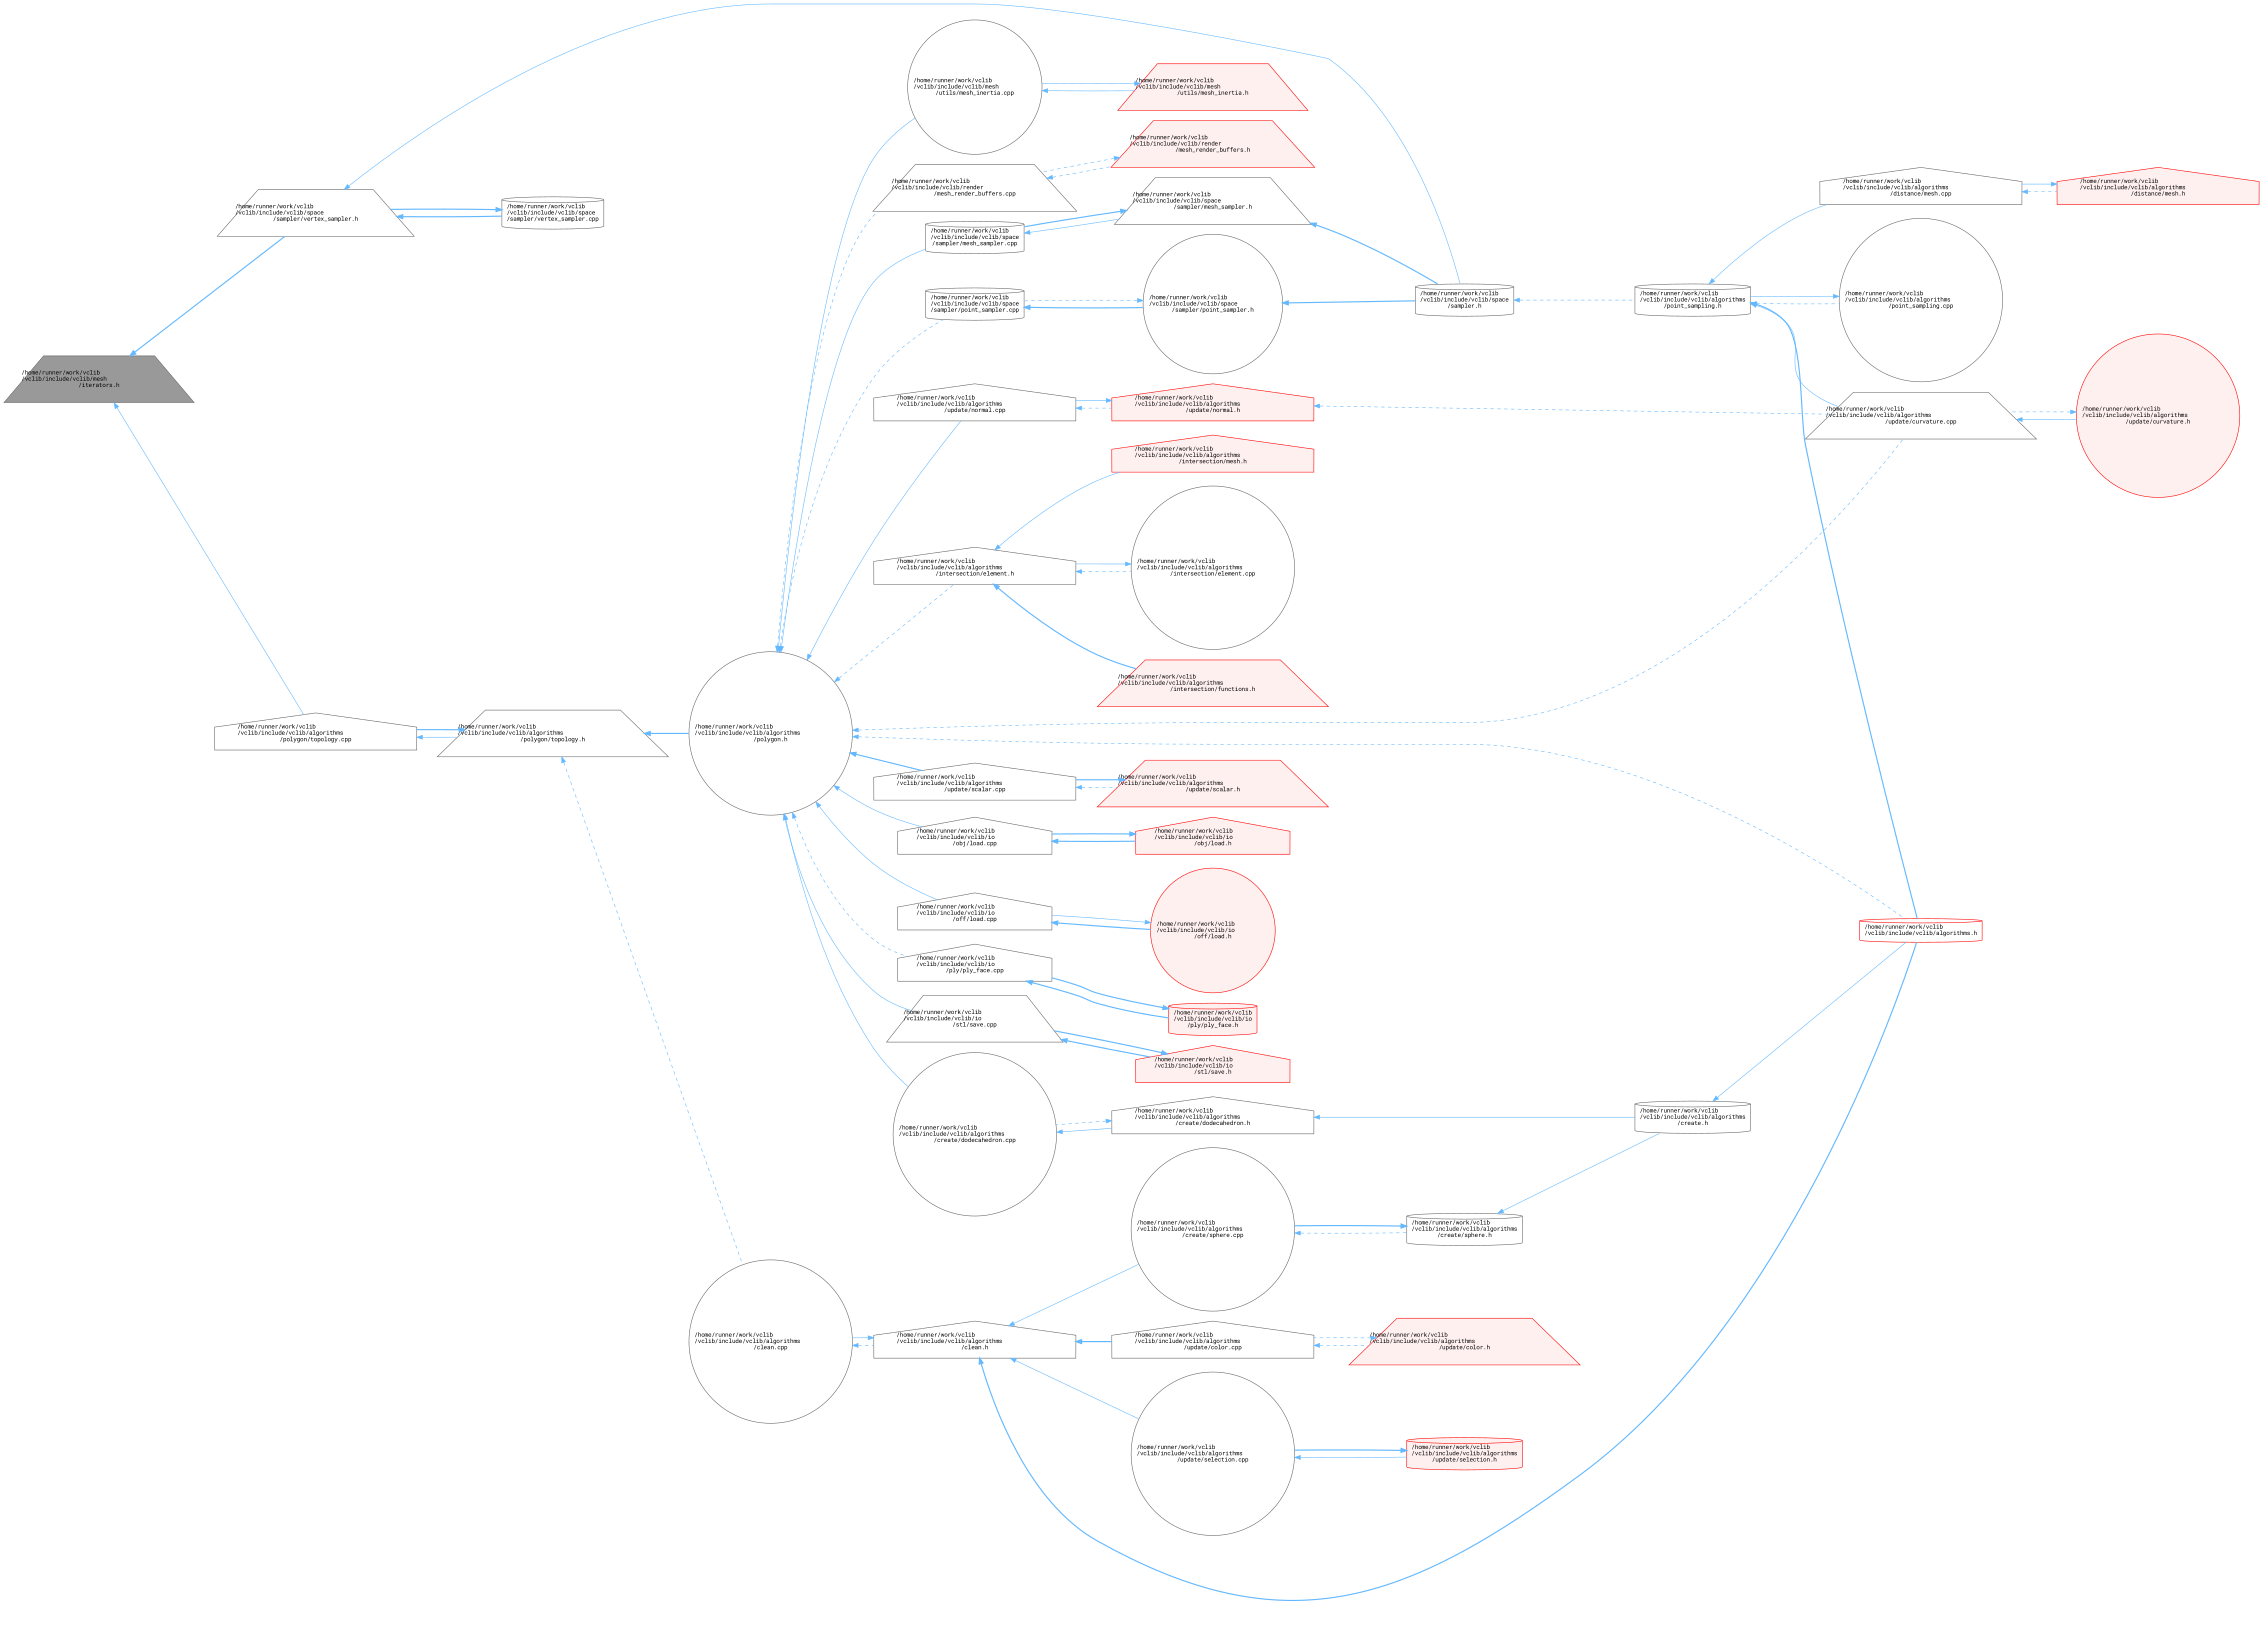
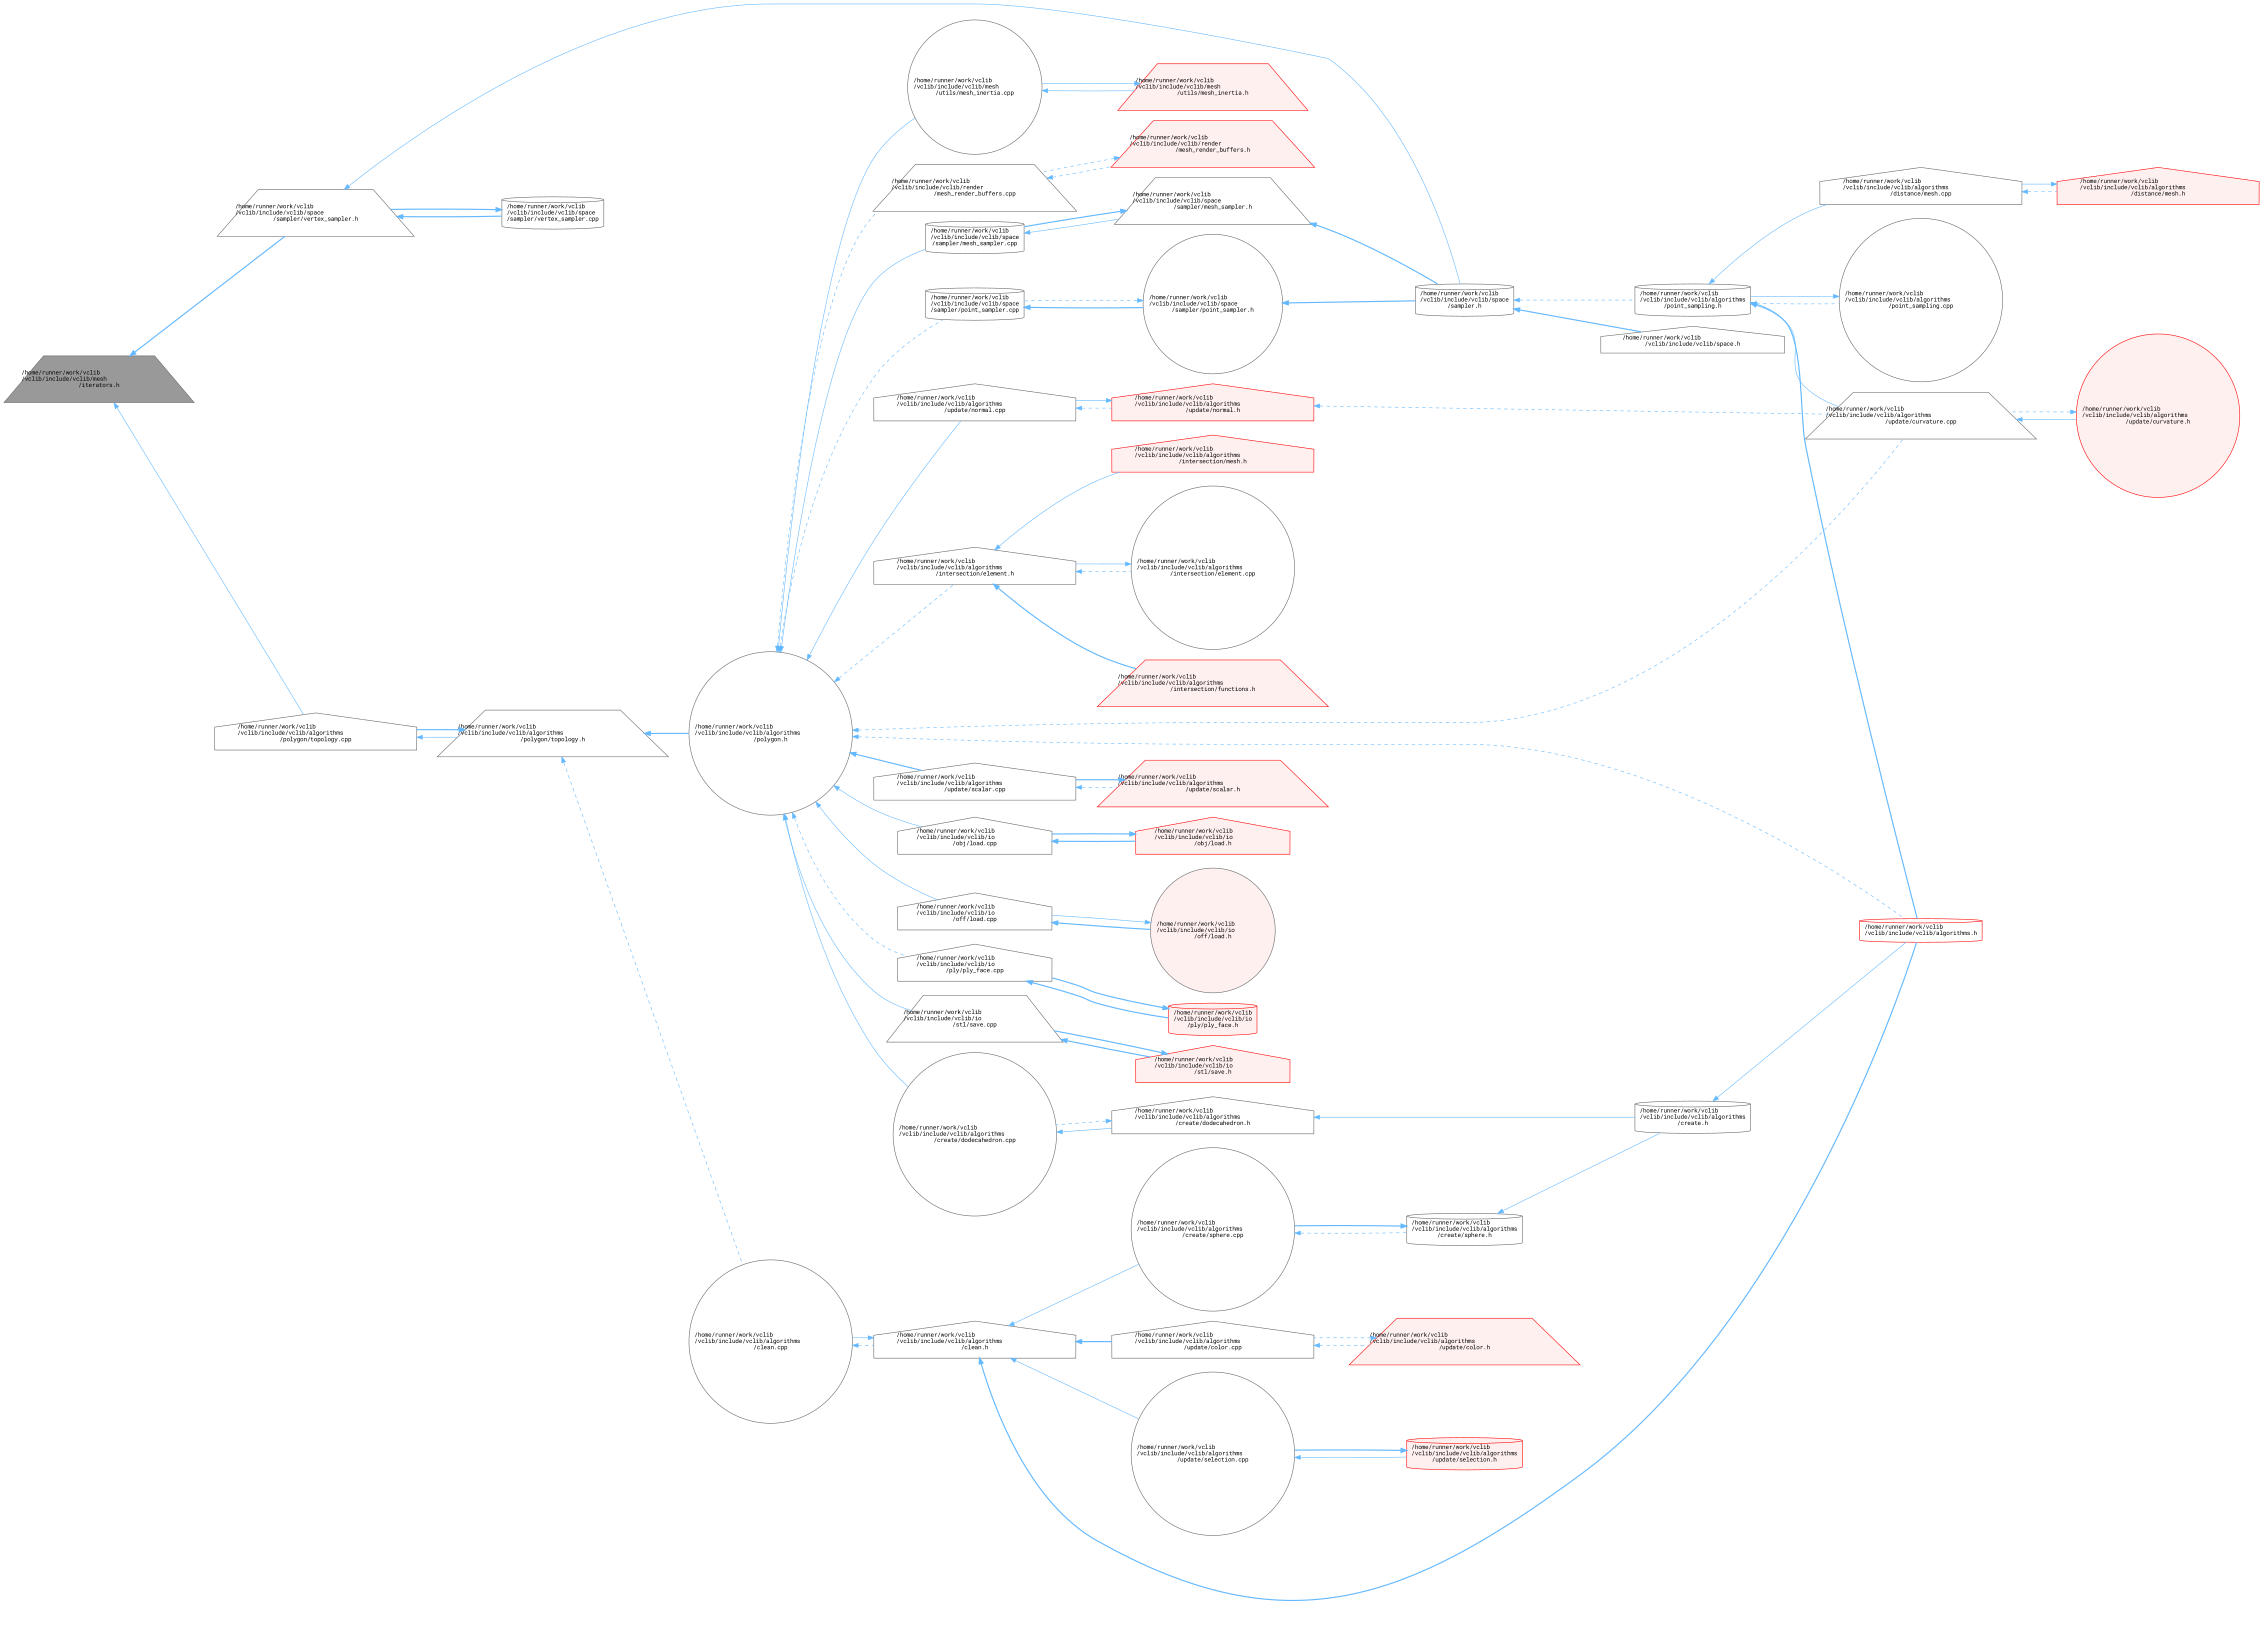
node "/home/runner/work/vclib /vclib/include/vclib/space.h": added
node "/home/runner/work/vclib /vclib/include/vclib/io /off/load.h": color red -> grey40
